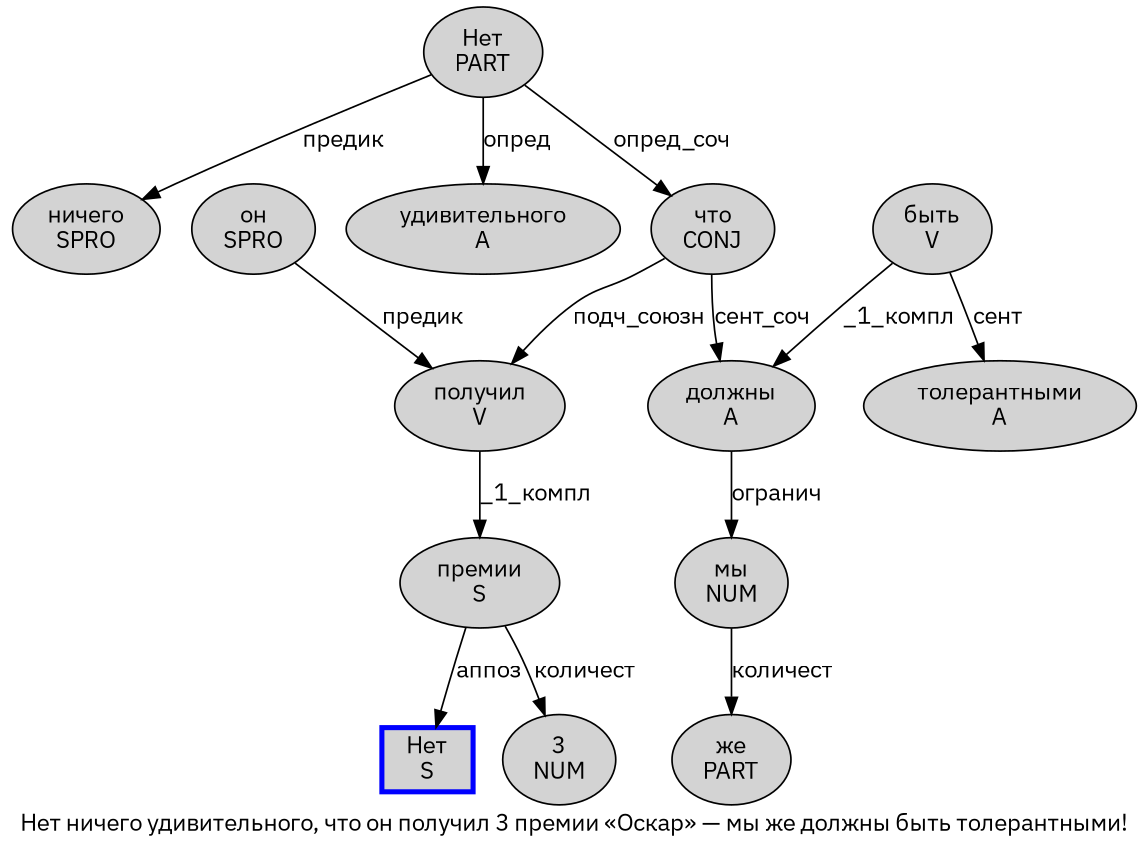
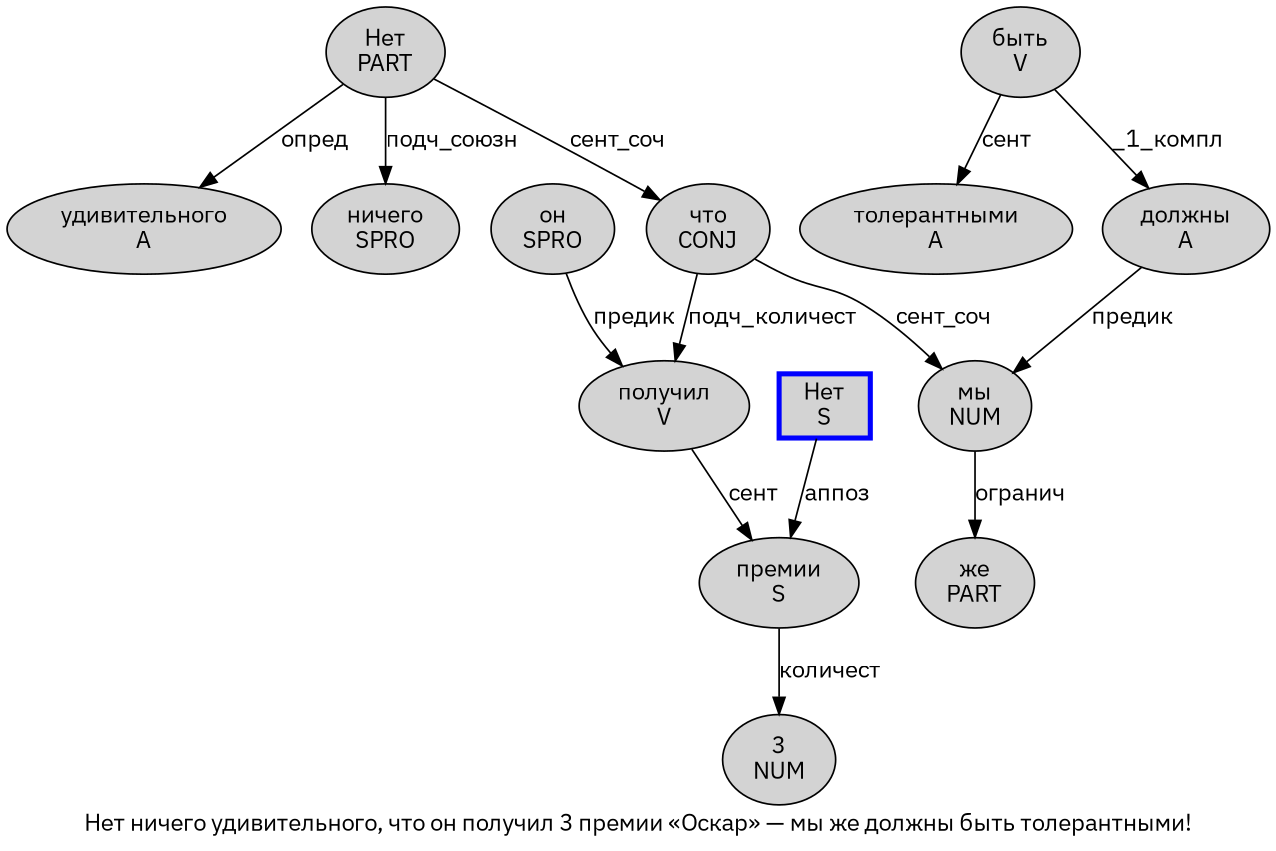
edge "Нет PART" -> "ничего SPRO": label "предик" -> "подч_союзн"
edge "Нет PART" -> "что CONJ": label "опред_соч" -> "сент_соч"
edge "что CONJ" -> "должны A": now "что CONJ" -> "мы NUM"
edge "что CONJ" -> "получил V": label "подч_союзн" -> "подч_количест"
edge "получил V" -> "премии S": label "_1_компл" -> "сент"
edge "должны A" -> "мы NUM": label "огранич" -> "предик"
edge "премии S" -> "Нет S": reversed
edge "мы NUM" -> "же PART": label "количест" -> "огранич"
